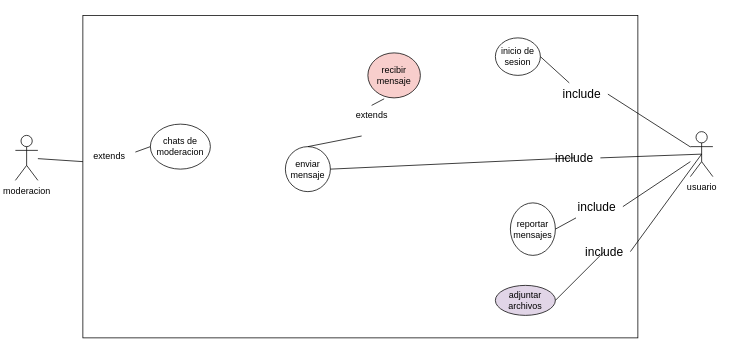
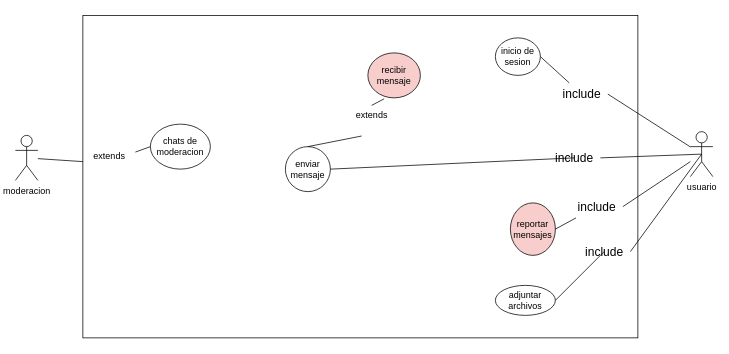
node "reportar mensajes": fillcolor #ffffff -> #f8cecc
node "adjuntar archivos": fillcolor #e1d5e7 -> #ffffff
